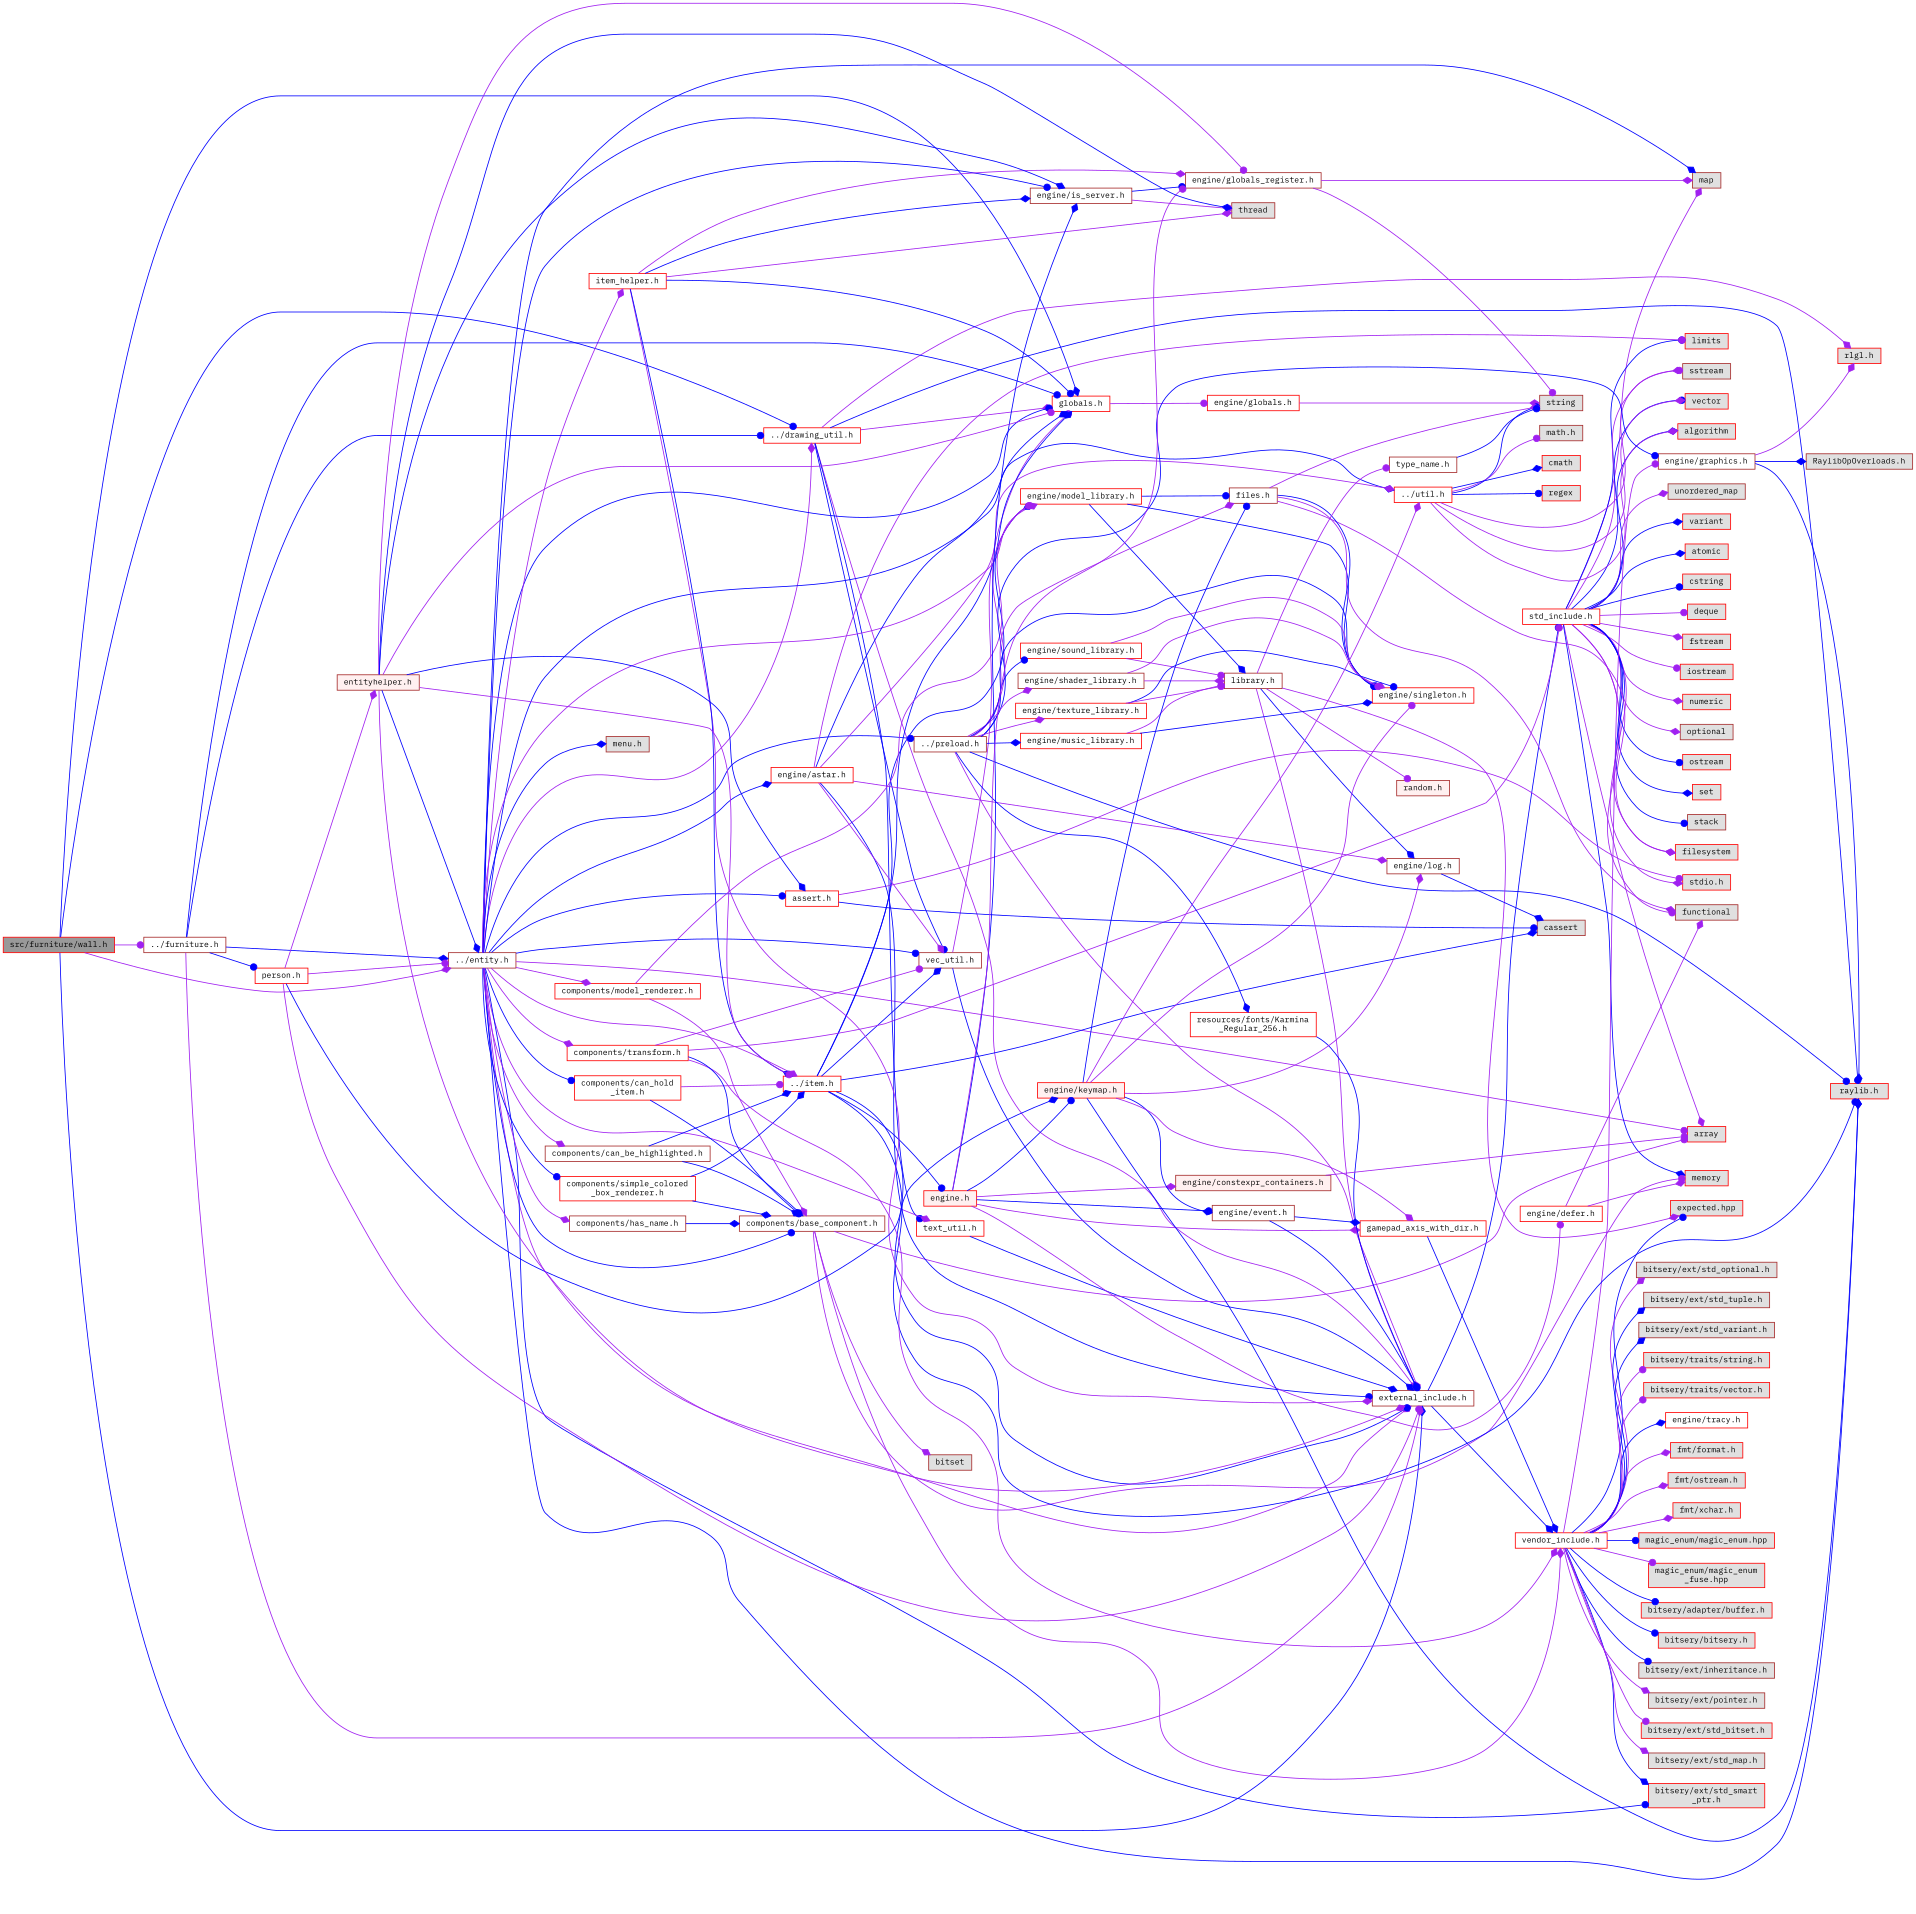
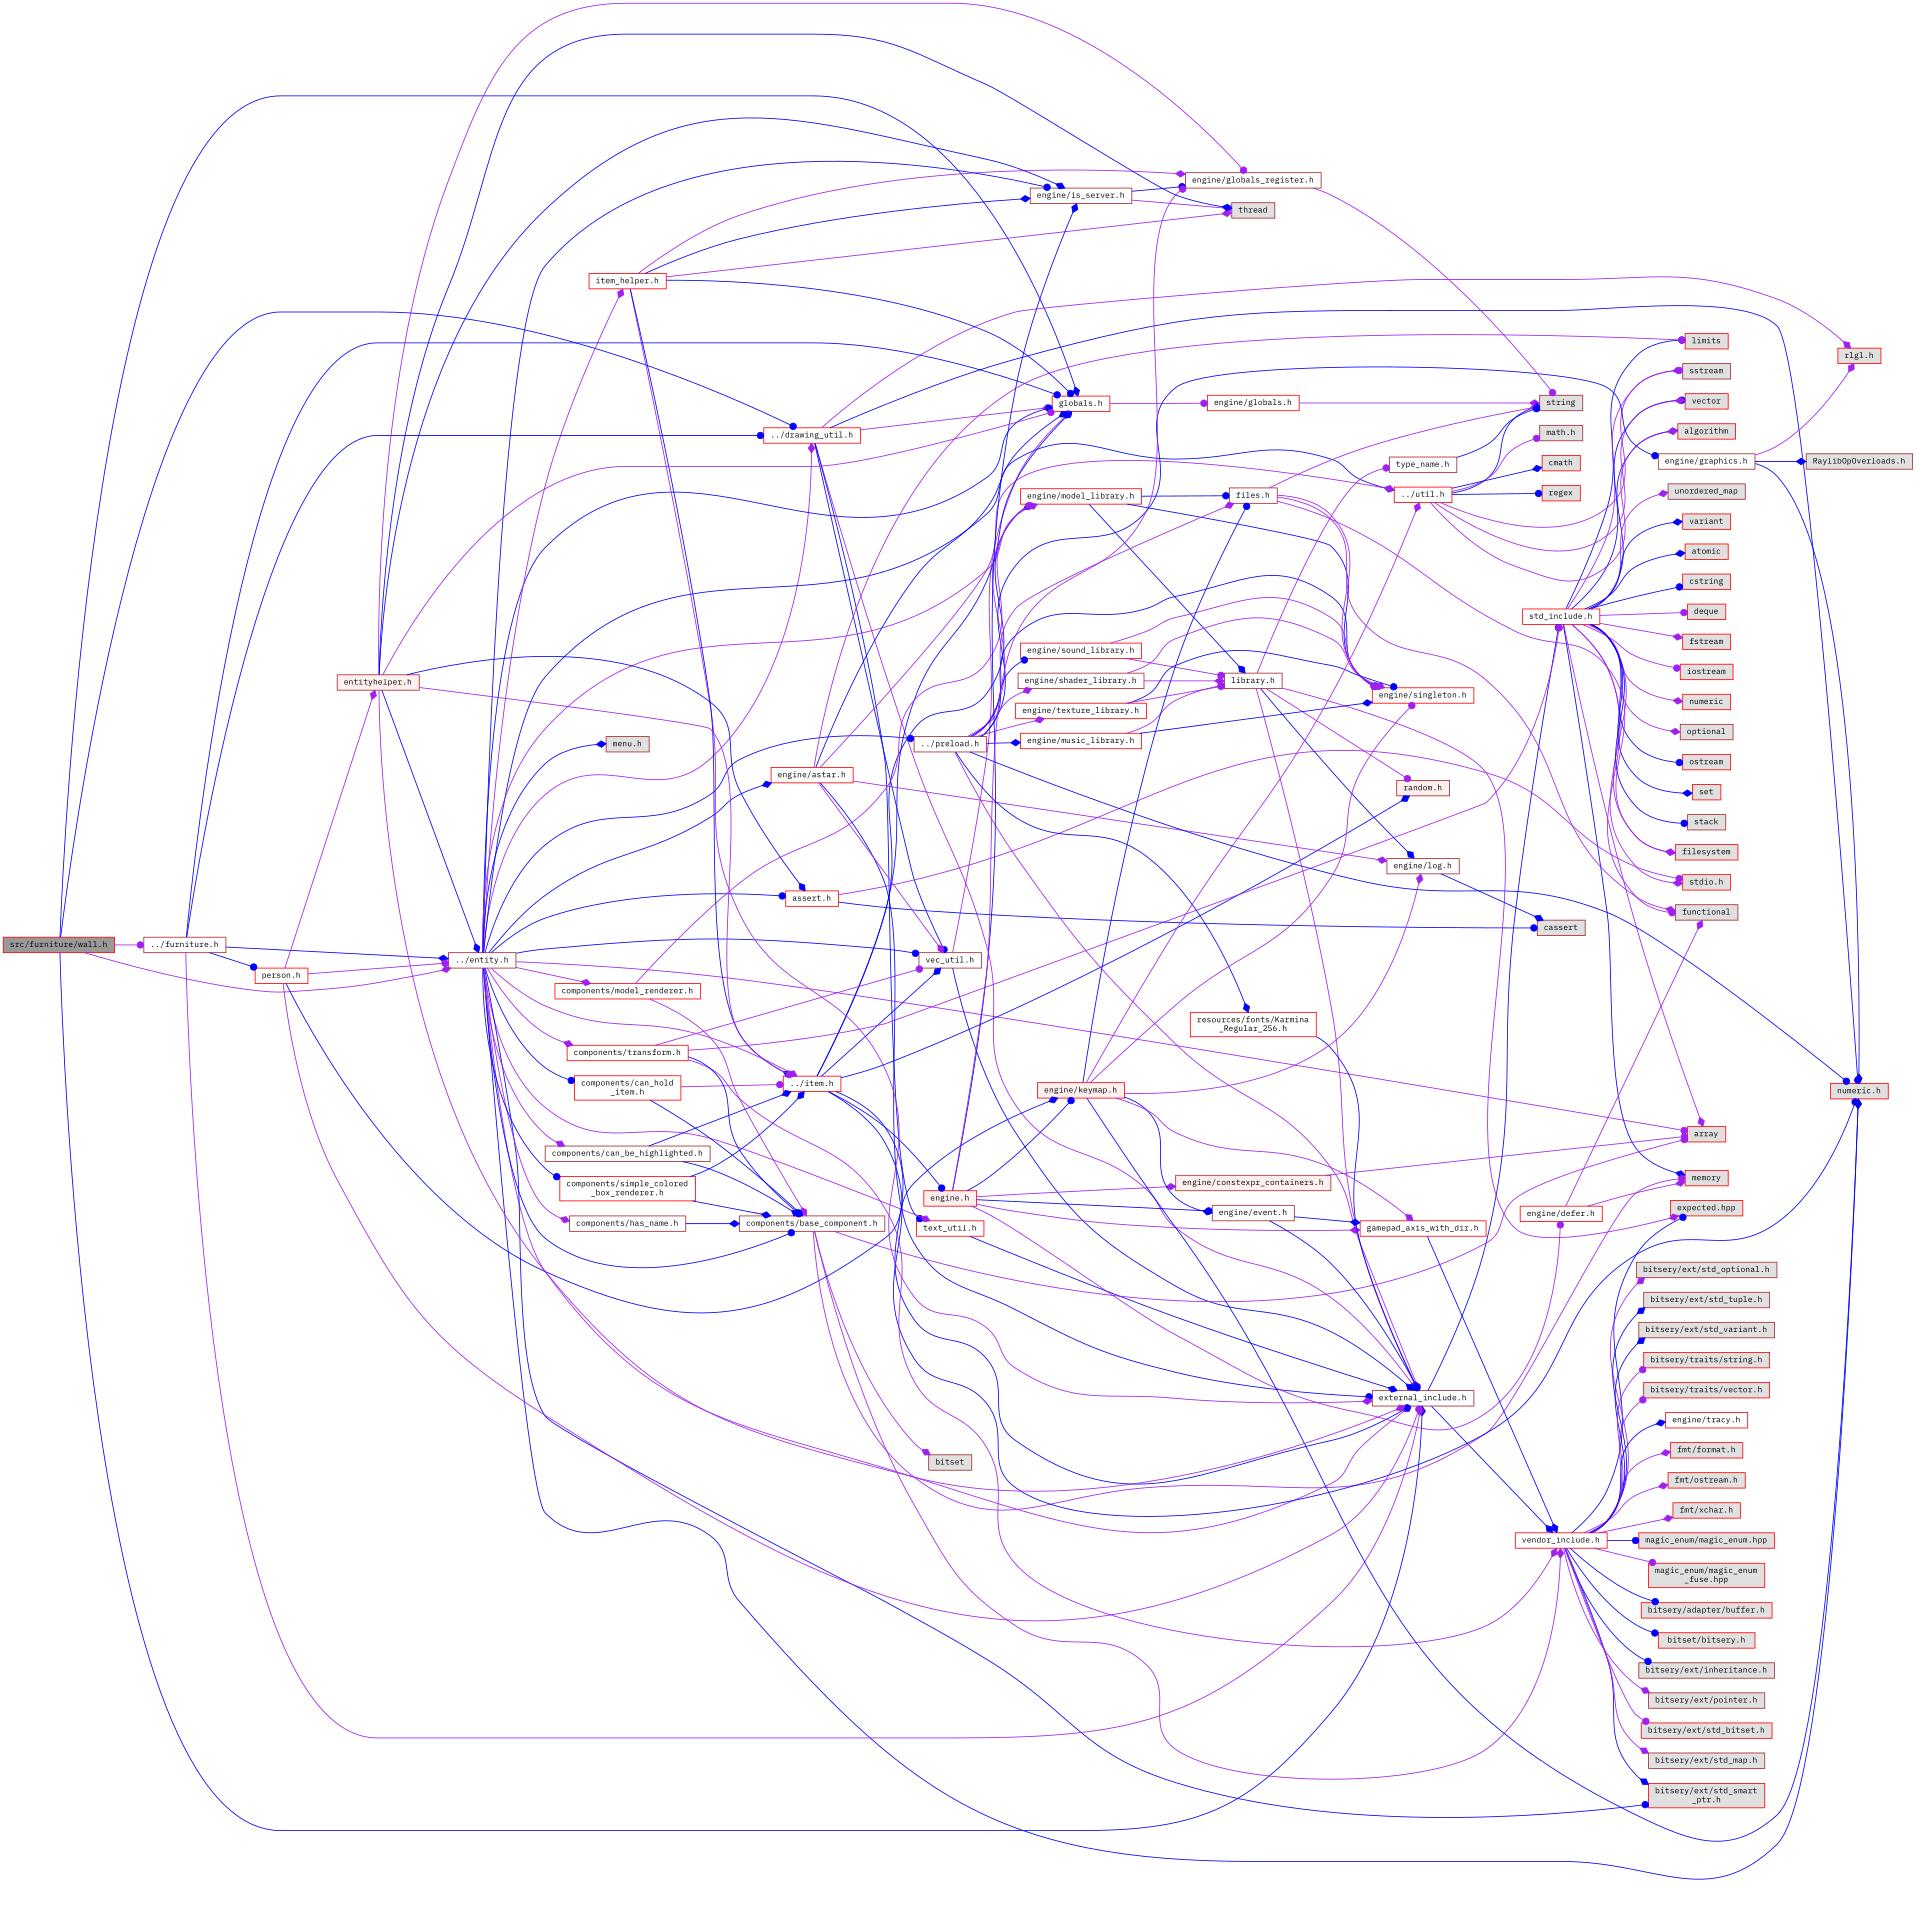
node "map": removed
edge "files.h" -> "engine/singleton.h": color blue -> purple
edge "../item.h" -> "cassert": now "../item.h" -> "random.h"
edge "vendor_include.h" -> "engine/graphics.h": removed
node "raylib.h": label "raylib.h" -> "numeric.h"
node "bitsery/bitsery.h": label "bitsery/bitsery.h" -> "bitset/bitsery.h"
